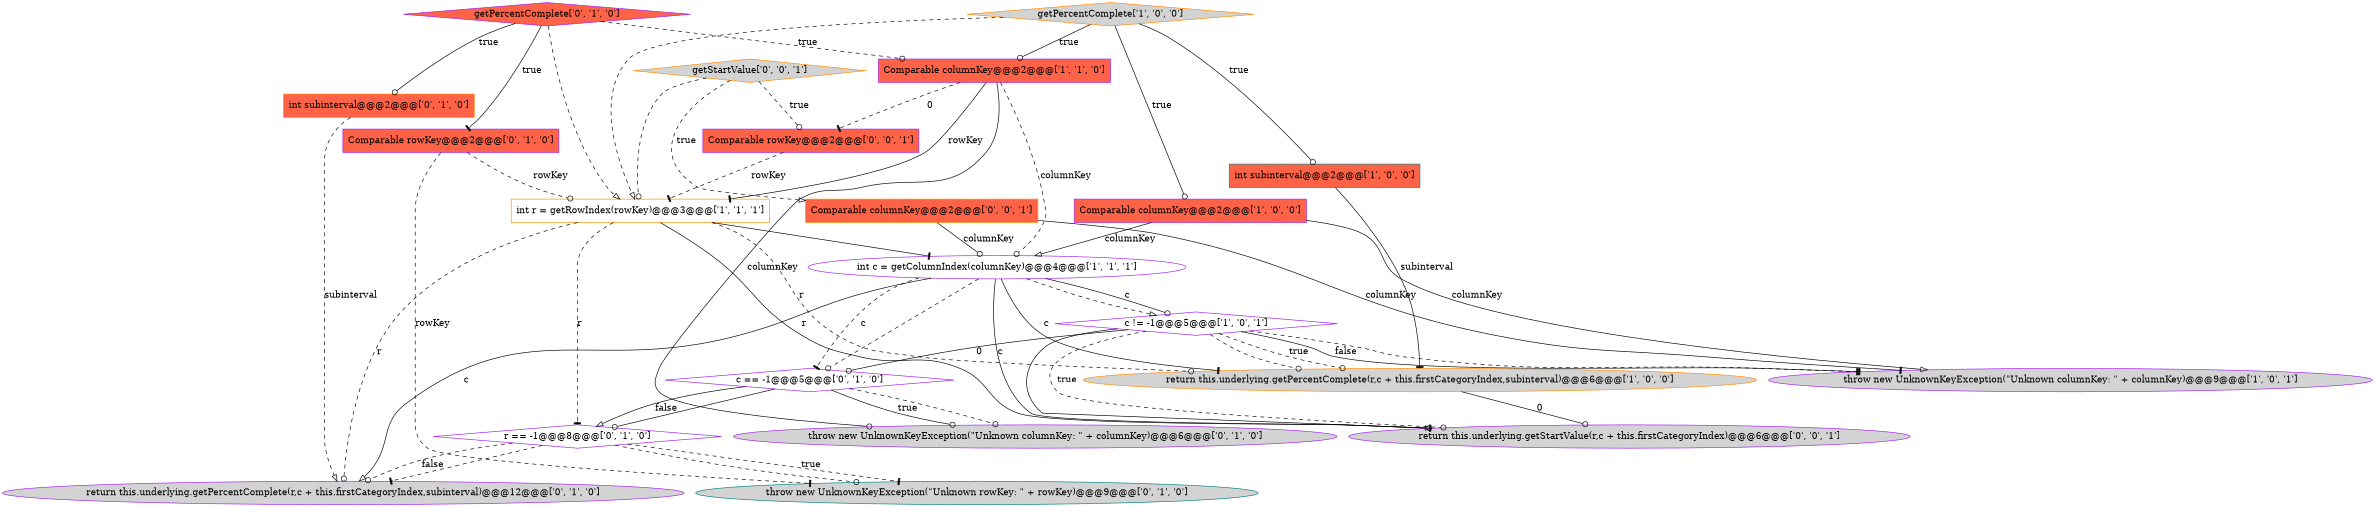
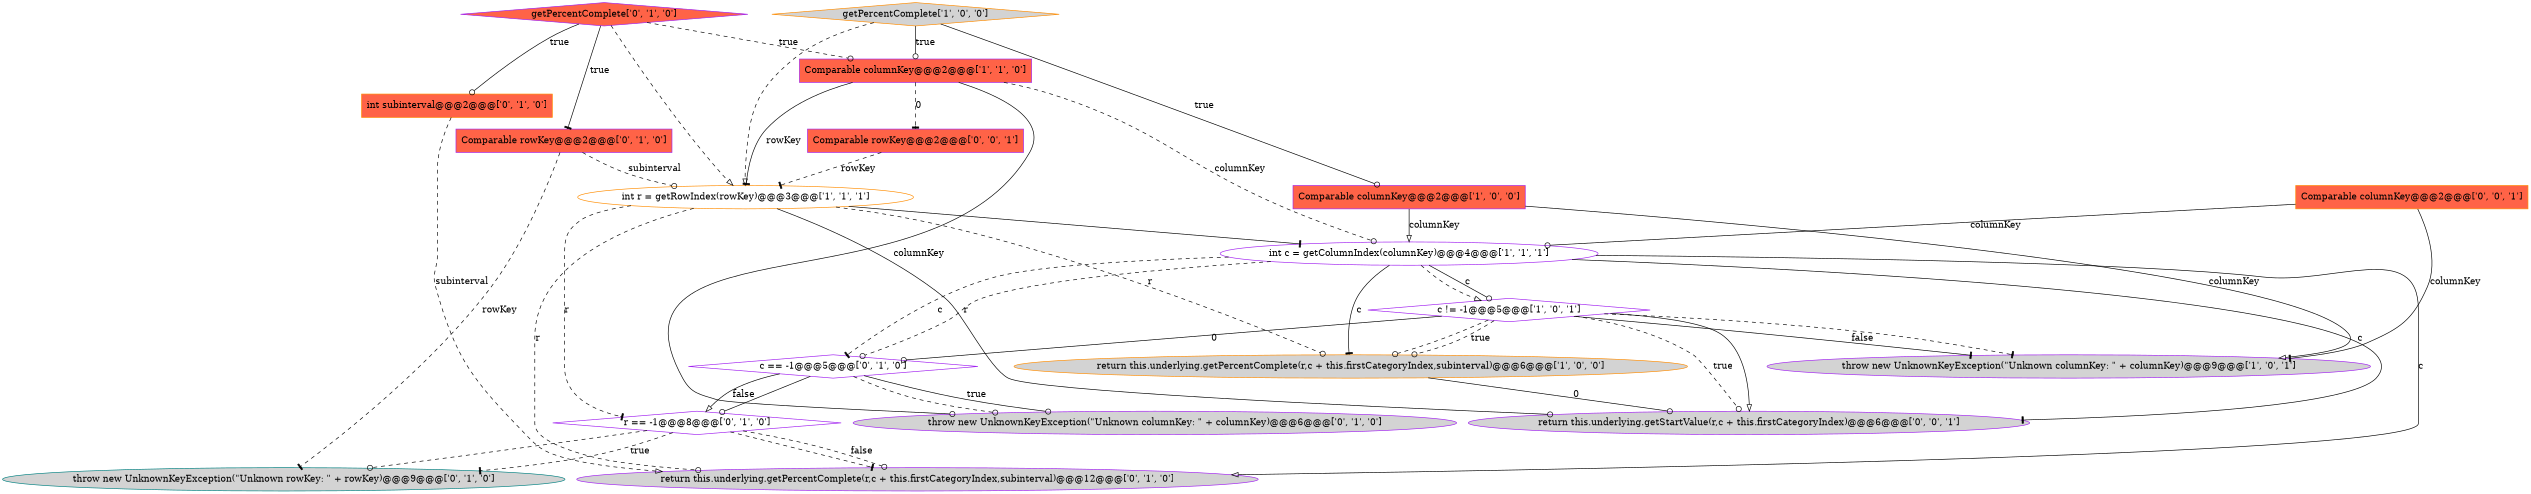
node "getStartValue['0', '0', '1']": removed
edge "Comparable rowKey@@@2@@@['0', '1', '0']" -> "int r = getRowIndex(rowKey)@@@3@@@['1', '1', '1']": label "rowKey" -> "subinterval"
node "int subinterval@@@2@@@['1', '0', '0']": removed
node "int r = getRowIndex(rowKey)@@@3@@@['1', '1', '1']": shape box -> ellipse
